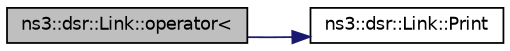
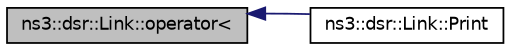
edge "ns3::dsr::Link::operator<" -> "ns3::dsr::Link::Print": reversed
